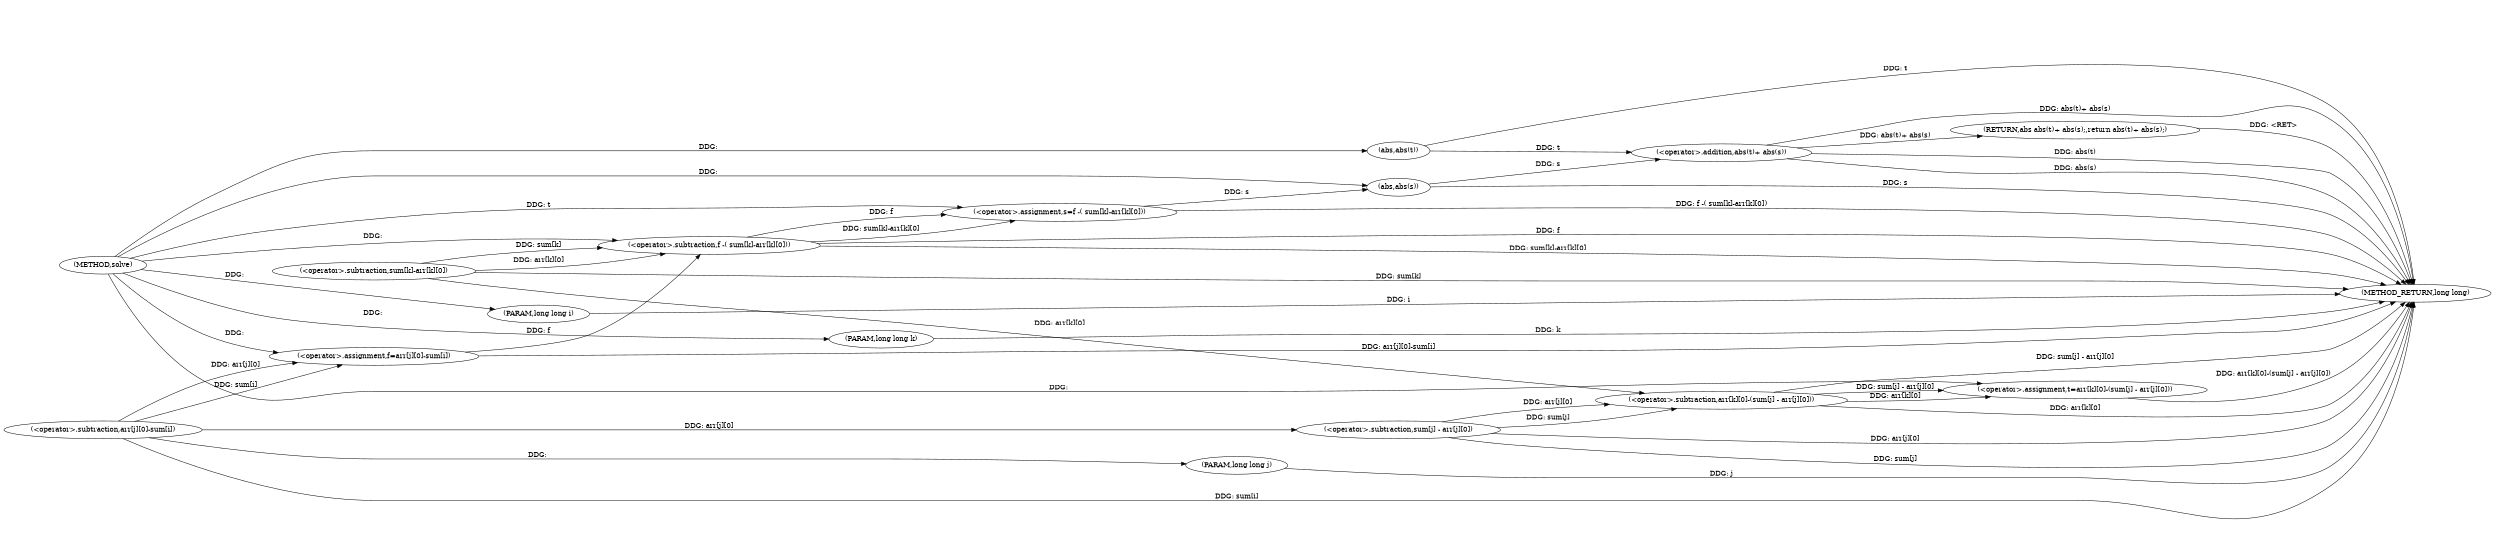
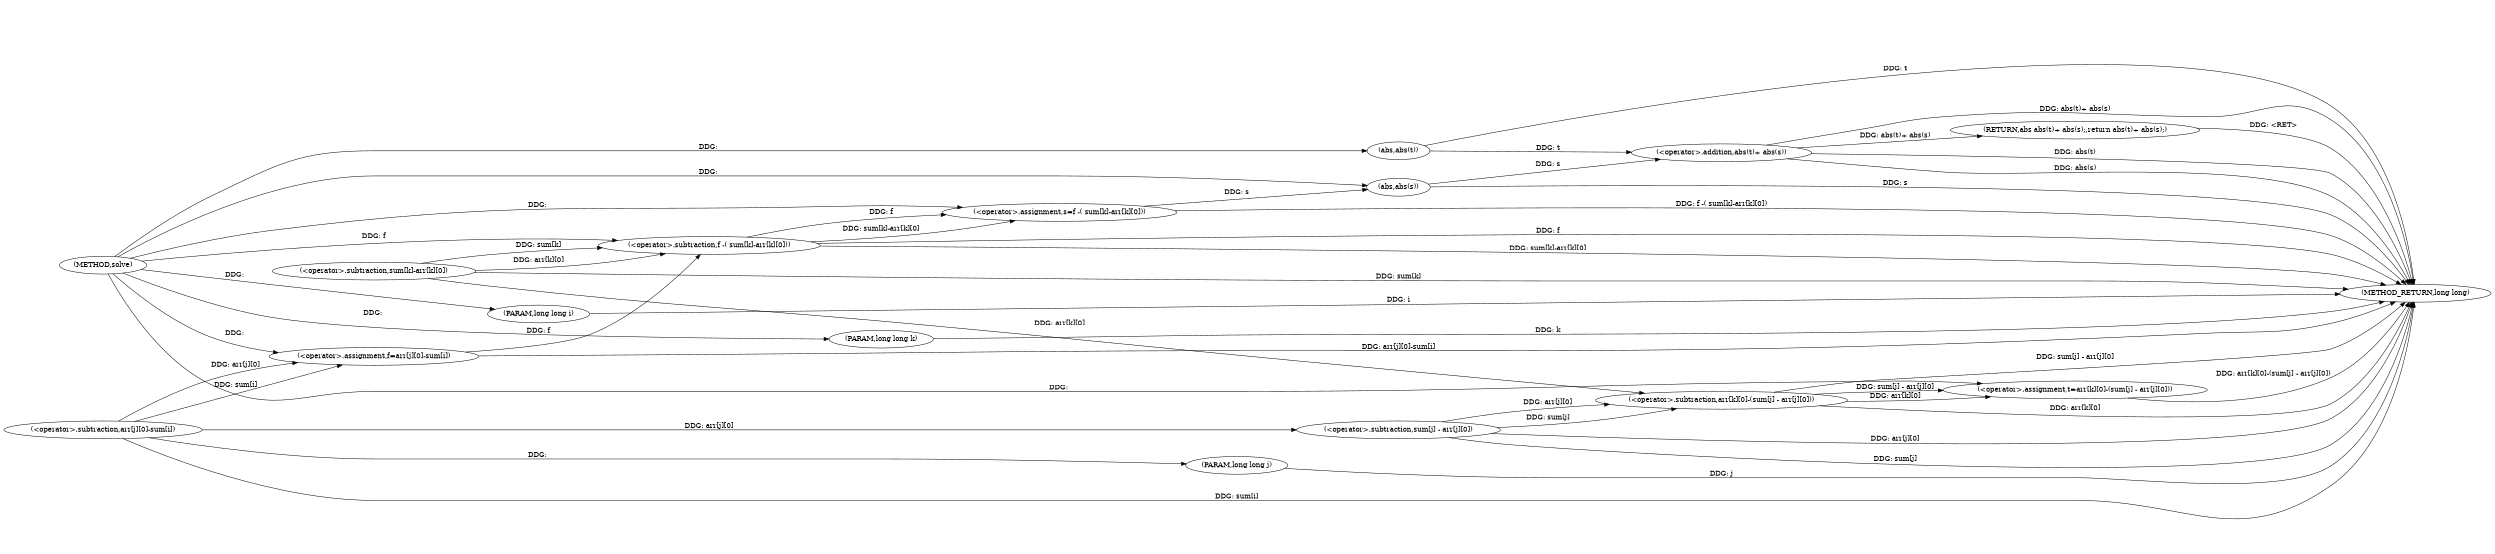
edge "(METHOD,solve)" -> "(<operator>.assignment,s=f -( sum[k]-arr[k][0]))": label "DDG: t" -> "DDG: "
edge "(METHOD,solve)" -> "(<operator>.subtraction,f -( sum[k]-arr[k][0]))": label "DDG: " -> "DDG: f"
